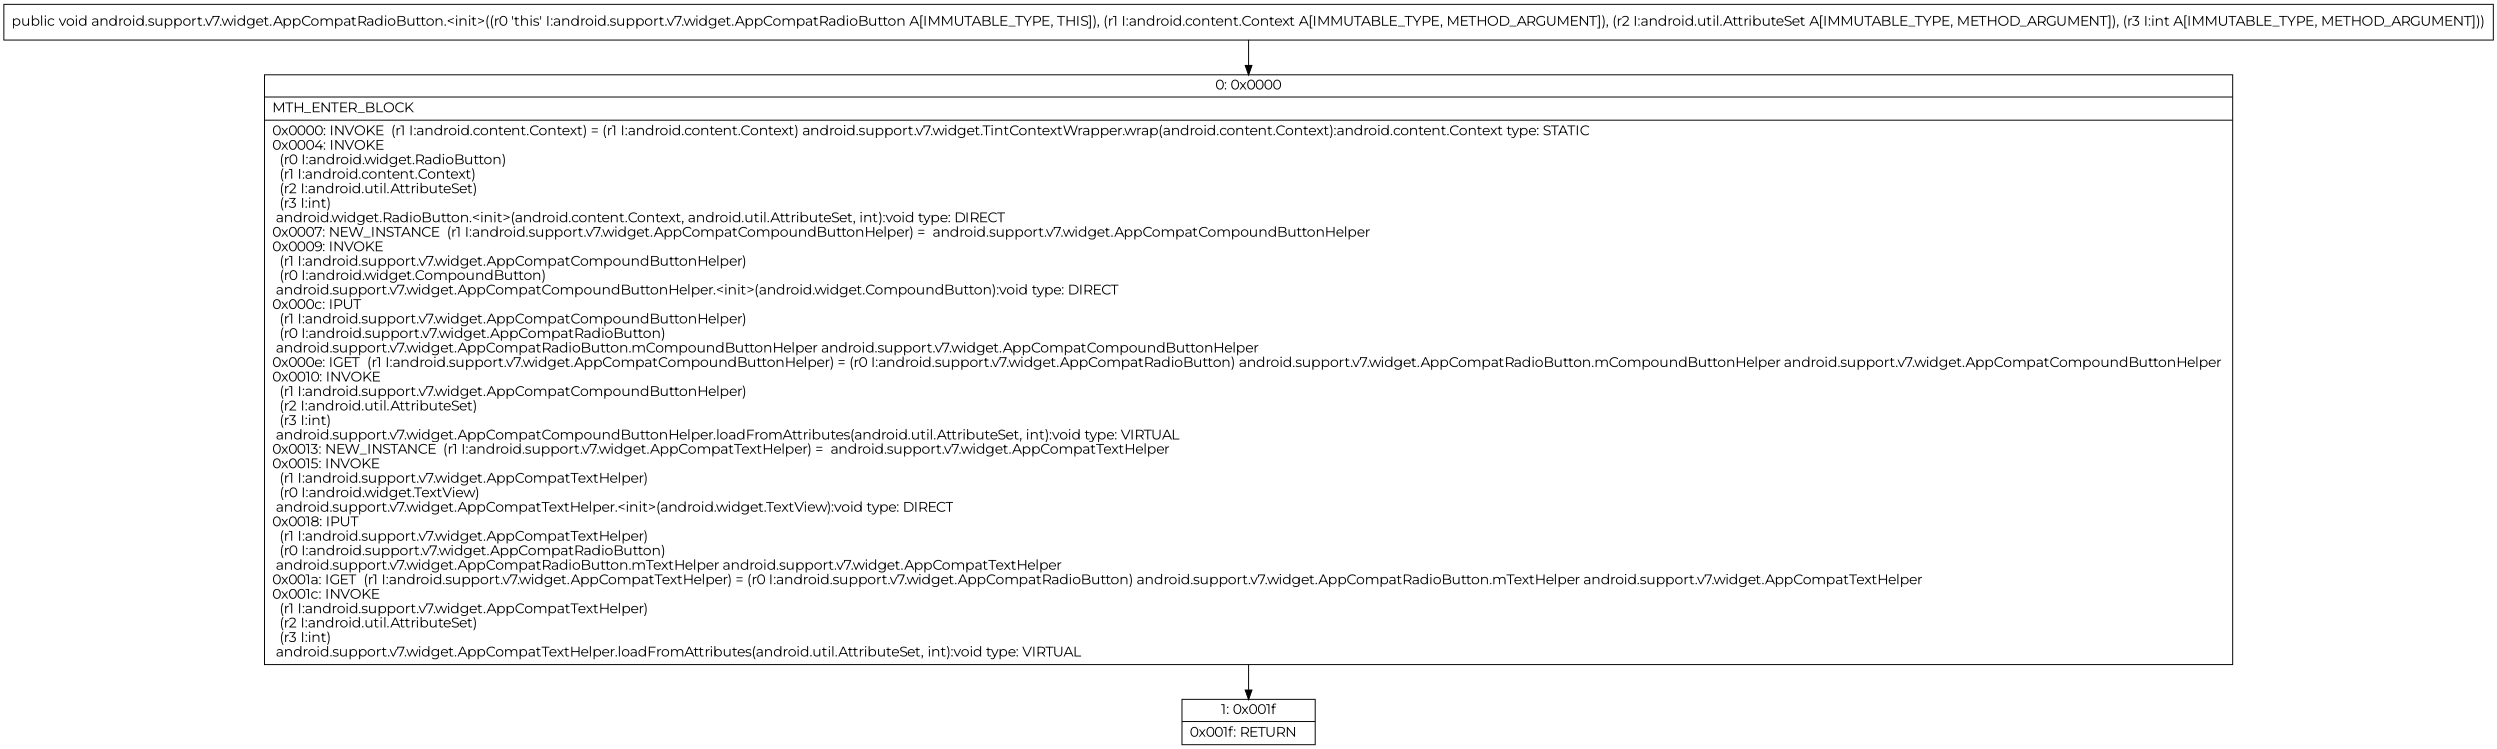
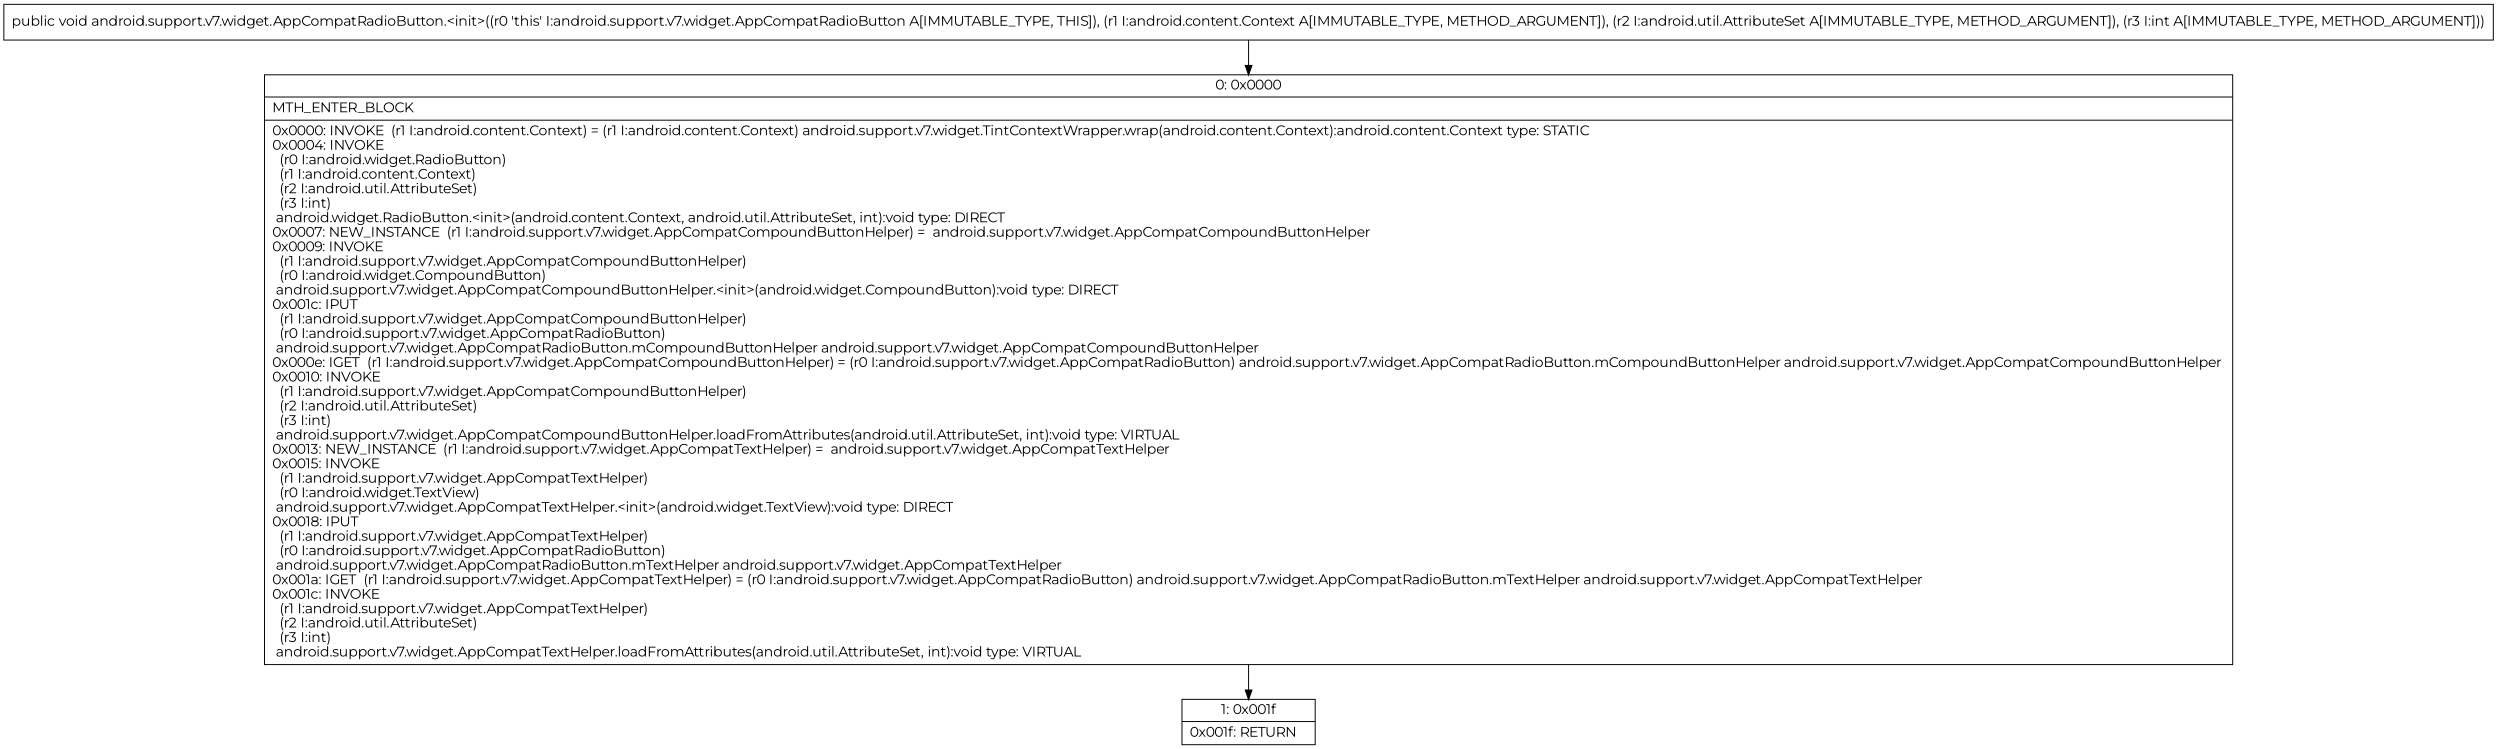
node "0: 0x0000": text "0x000c: IPUT" -> "0x001c: IPUT"
